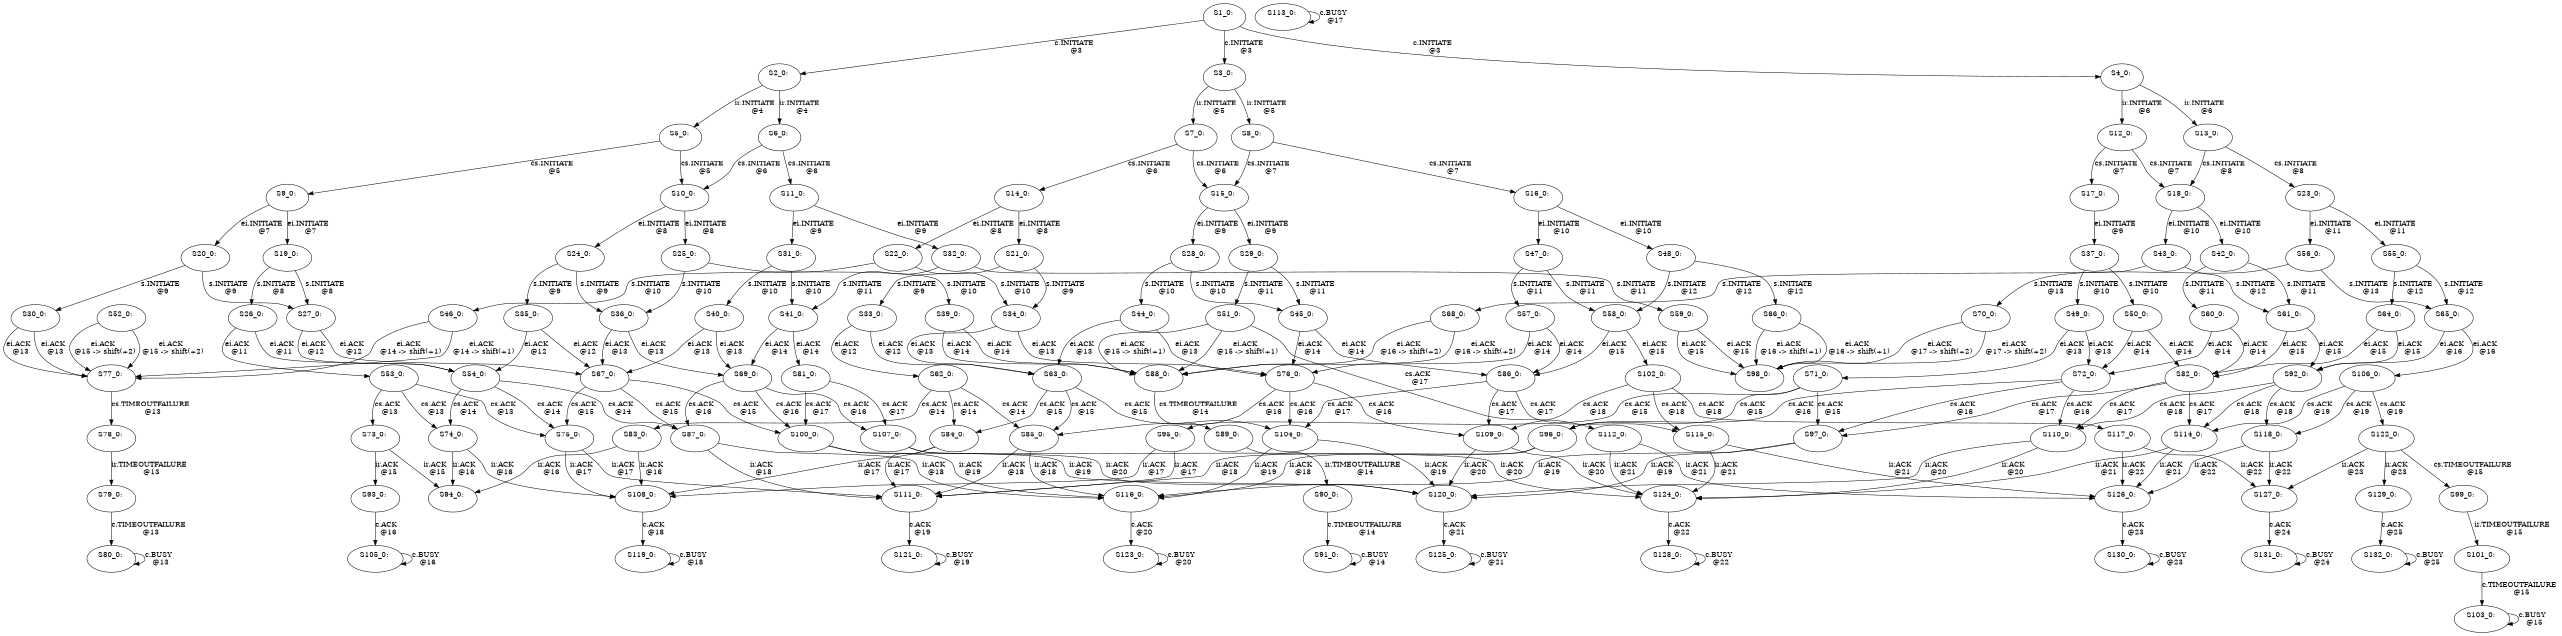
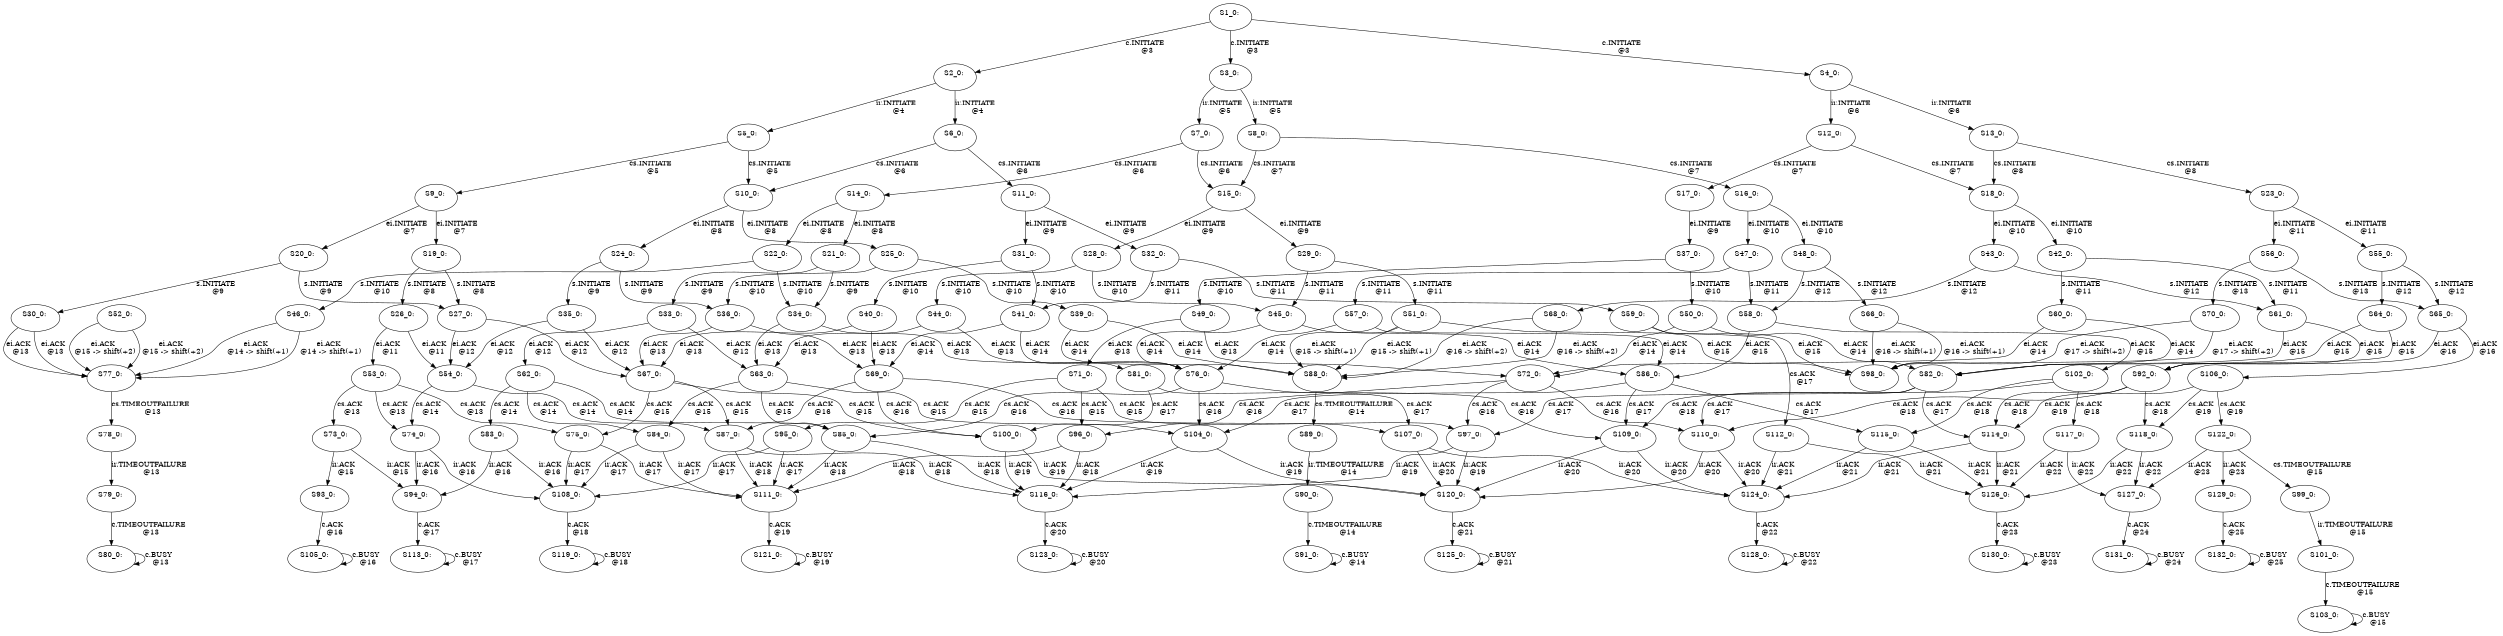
edge "S54_0:" -> "S75_0:": removed, label "cs.ACK @14"
edge "S94_0:" -> "S113_0:": added, label "c.ACK @17"
